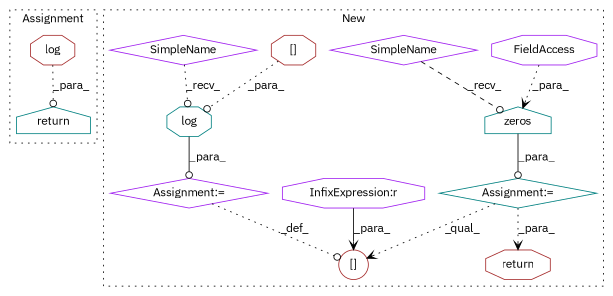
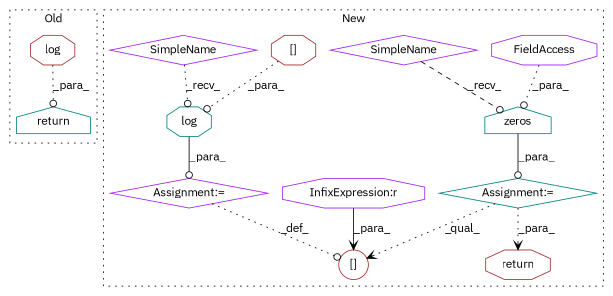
cluster "Assignment": label "Assignment" -> "Old"
edge "FieldAccess" -> "zeros": arrowhead vee -> odot
